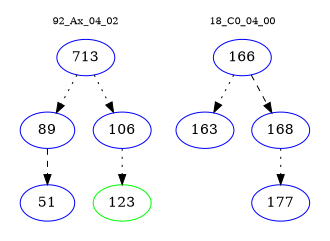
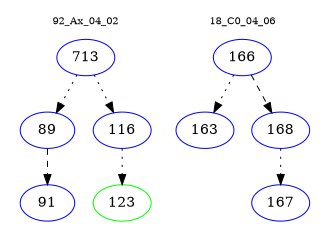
cluster "18_C0_04_00": label "18_C0_04_00" -> "18_C0_04_06"
node "106": label "106" -> "116"
node "51": label "51" -> "91"
node "177": label "177" -> "167"
